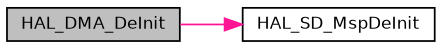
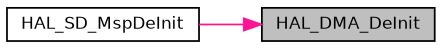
edge "HAL_DMA_DeInit" -> "HAL_SD_MspDeInit": reversed
